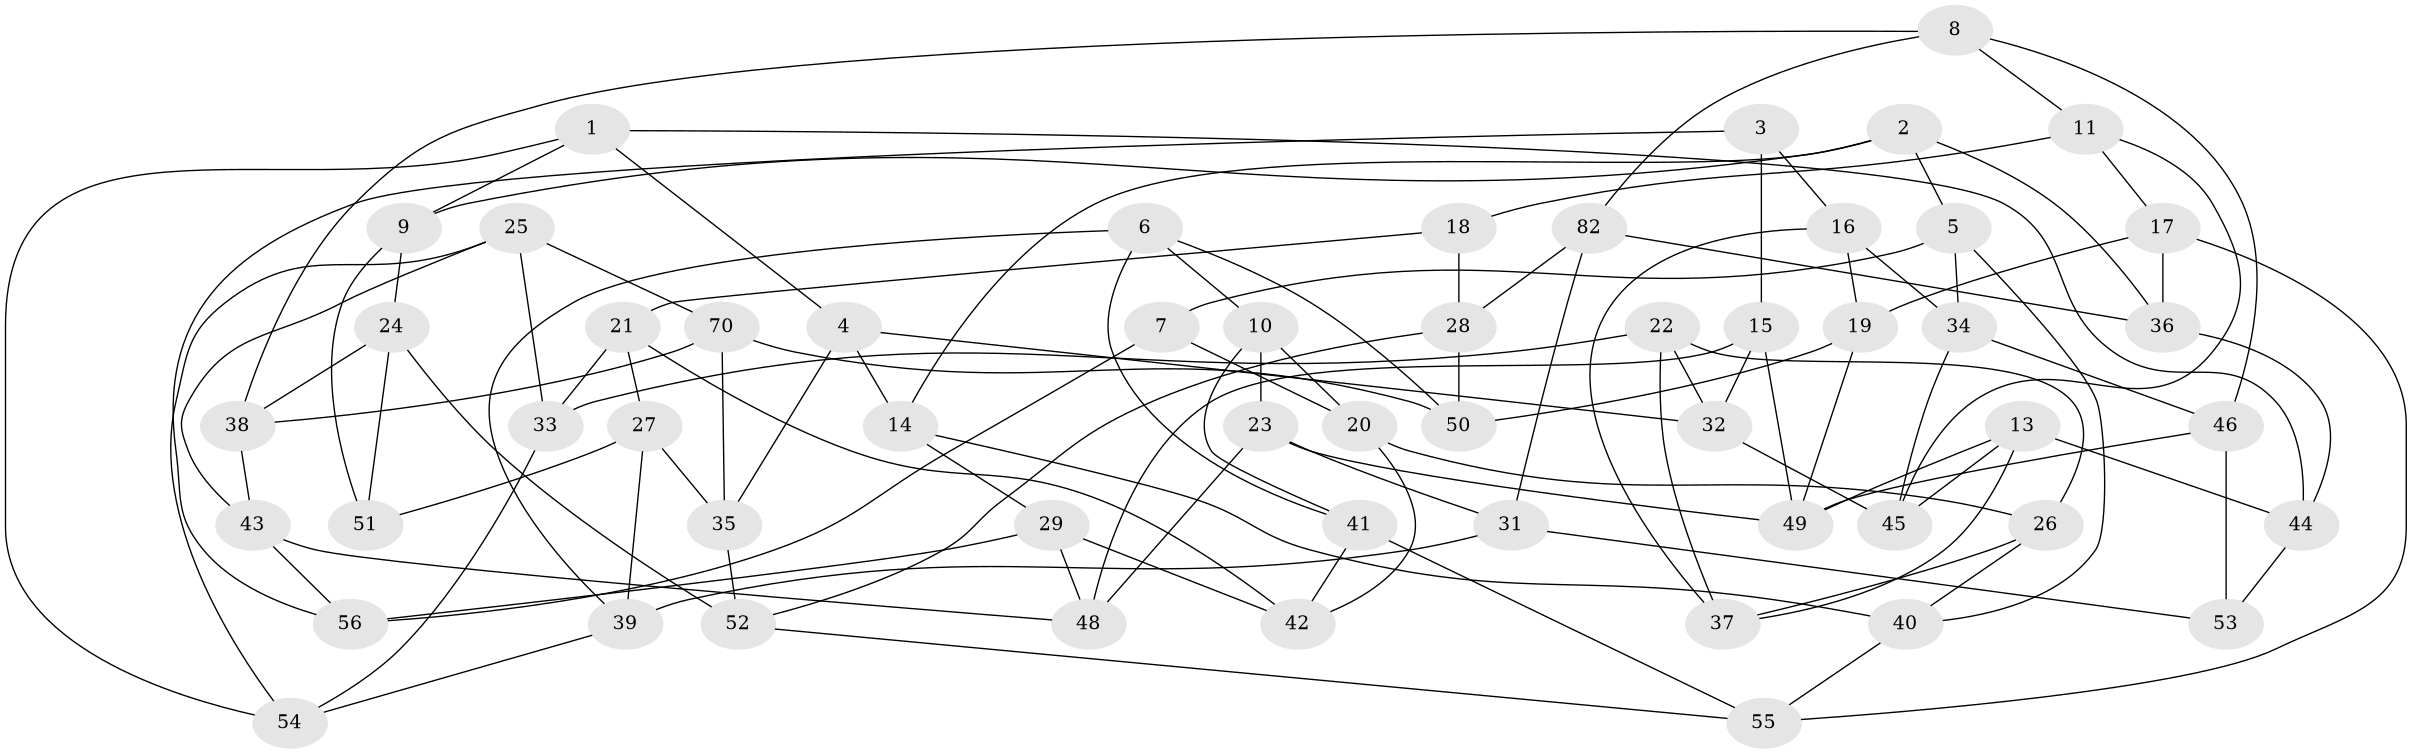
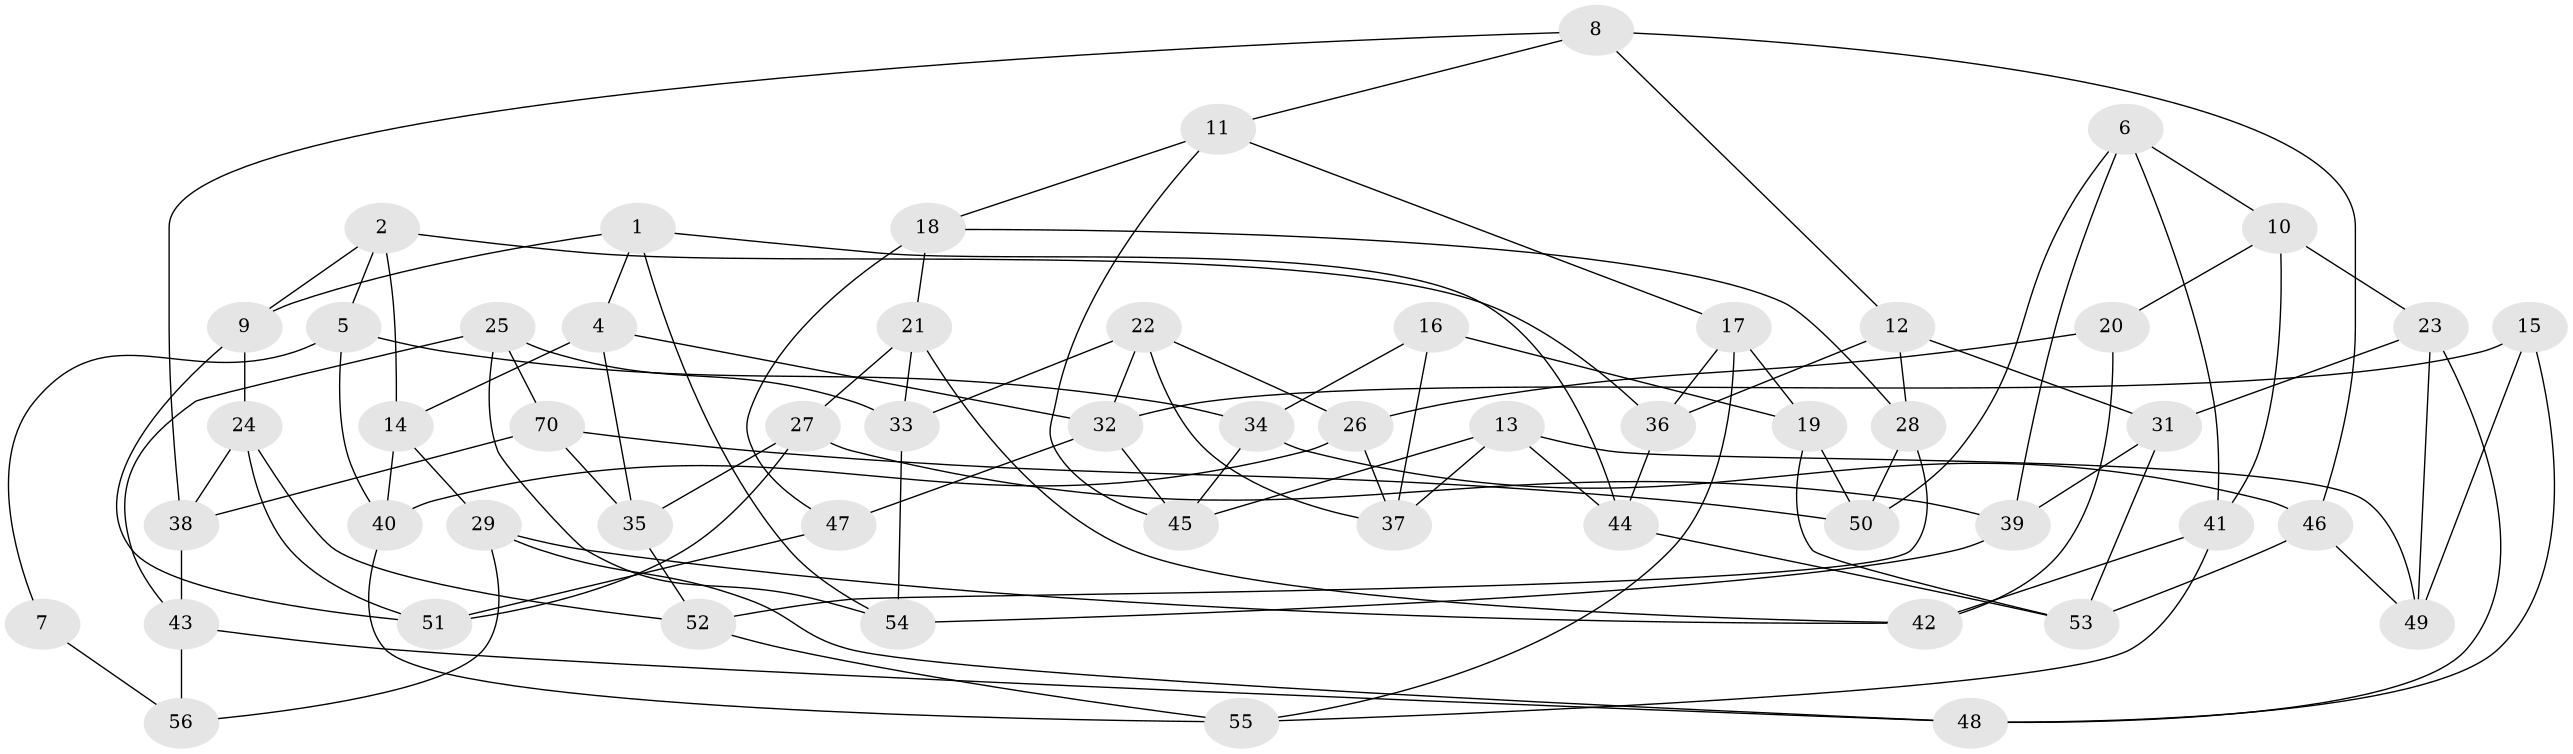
node "3": removed
node "82": label "82" -> "12"
edge "7" -- "20": removed
edge "19" -- "49": now "19" -- "53"
node "47": added
